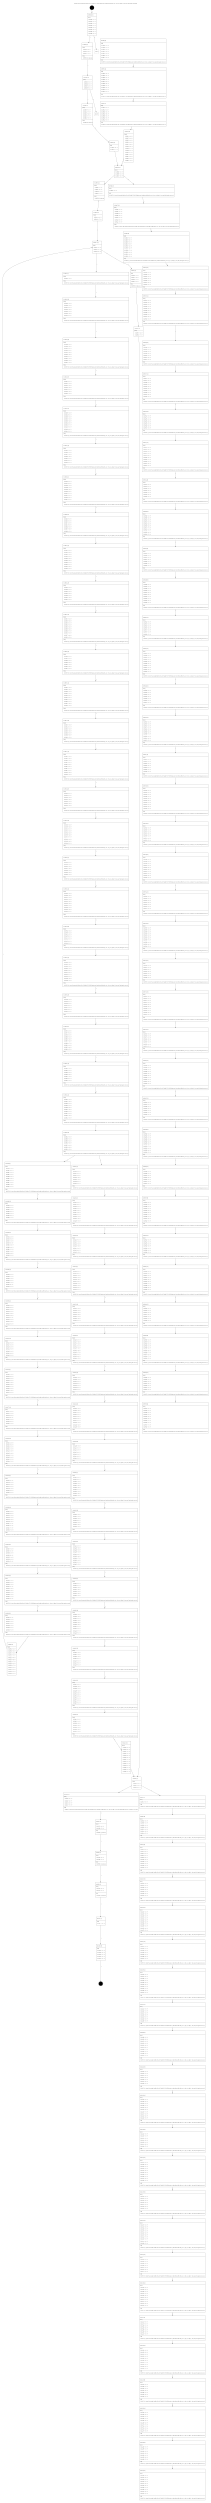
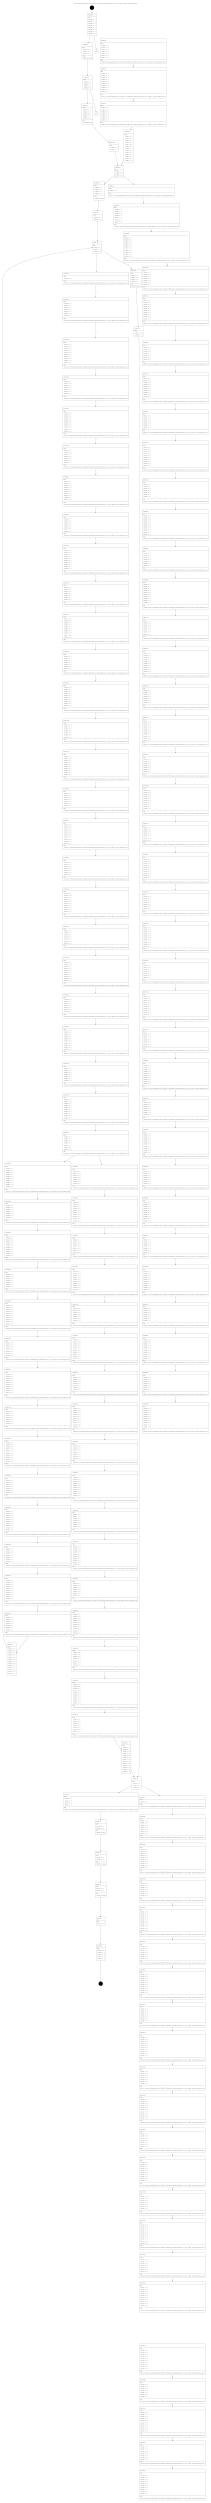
node "0x10a1fa [28]": removed
